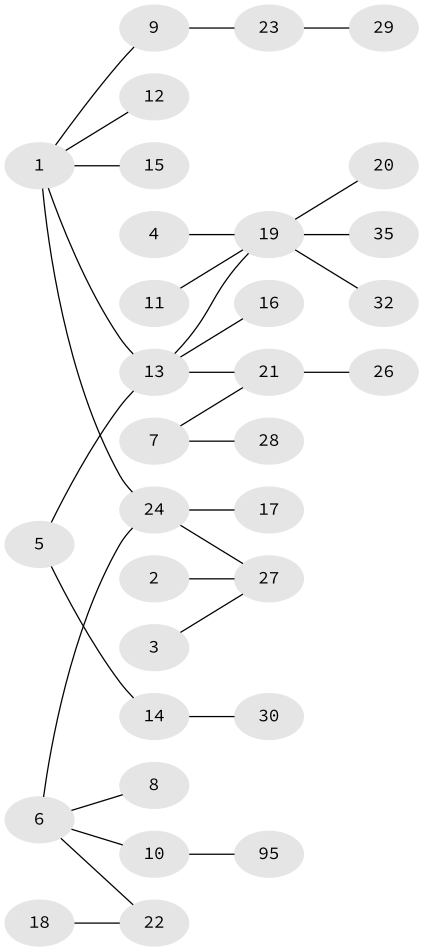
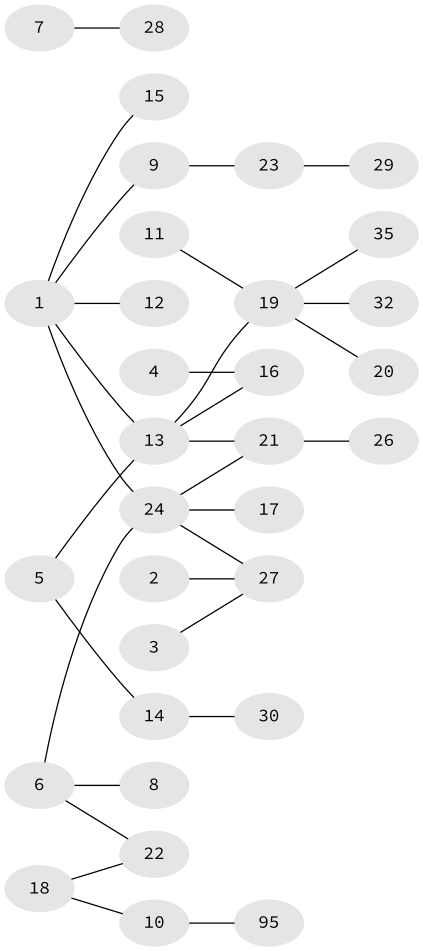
edge "4" -- "19": now "4" -- "16"
edge "21" -- "7": now "21" -- "24"
edge "6" -- "10": now "18" -- "10"
